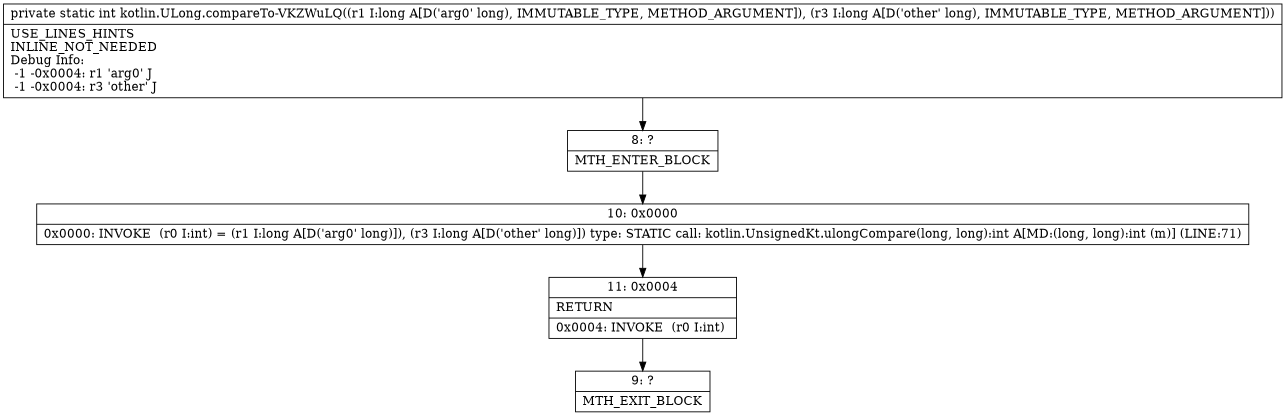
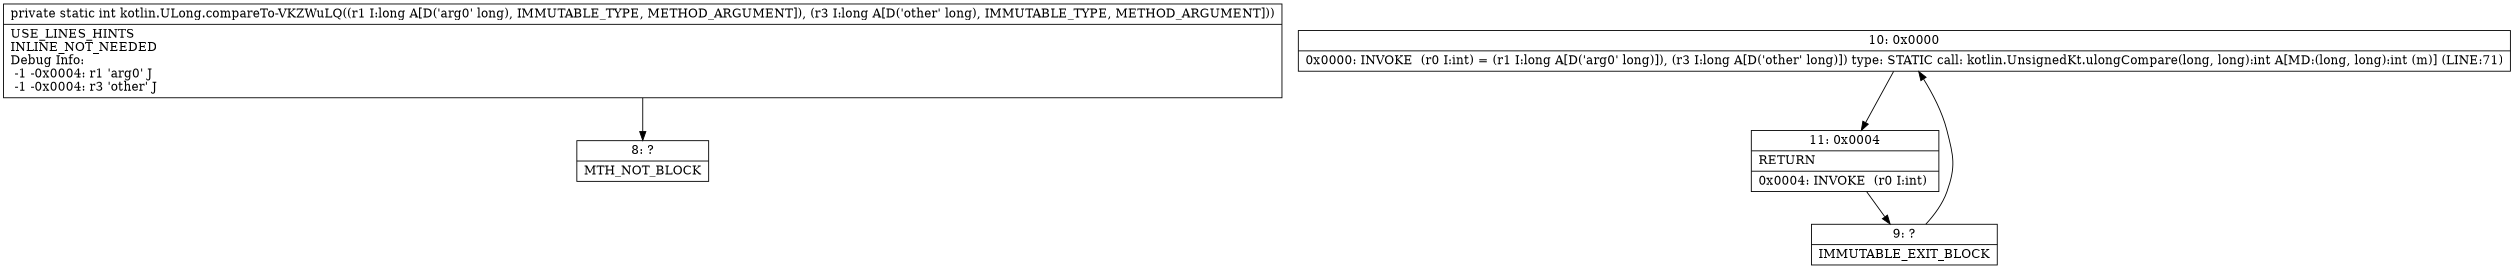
node "8: ?": text "MTH_ENTER_BLOCK" -> "MTH_NOT_BLOCK"
edge "8: ?" -> "10: 0x0000": now "9: ?" -> "10: 0x0000"
node "9: ?": text "MTH_EXIT_BLOCK" -> "IMMUTABLE_EXIT_BLOCK"
